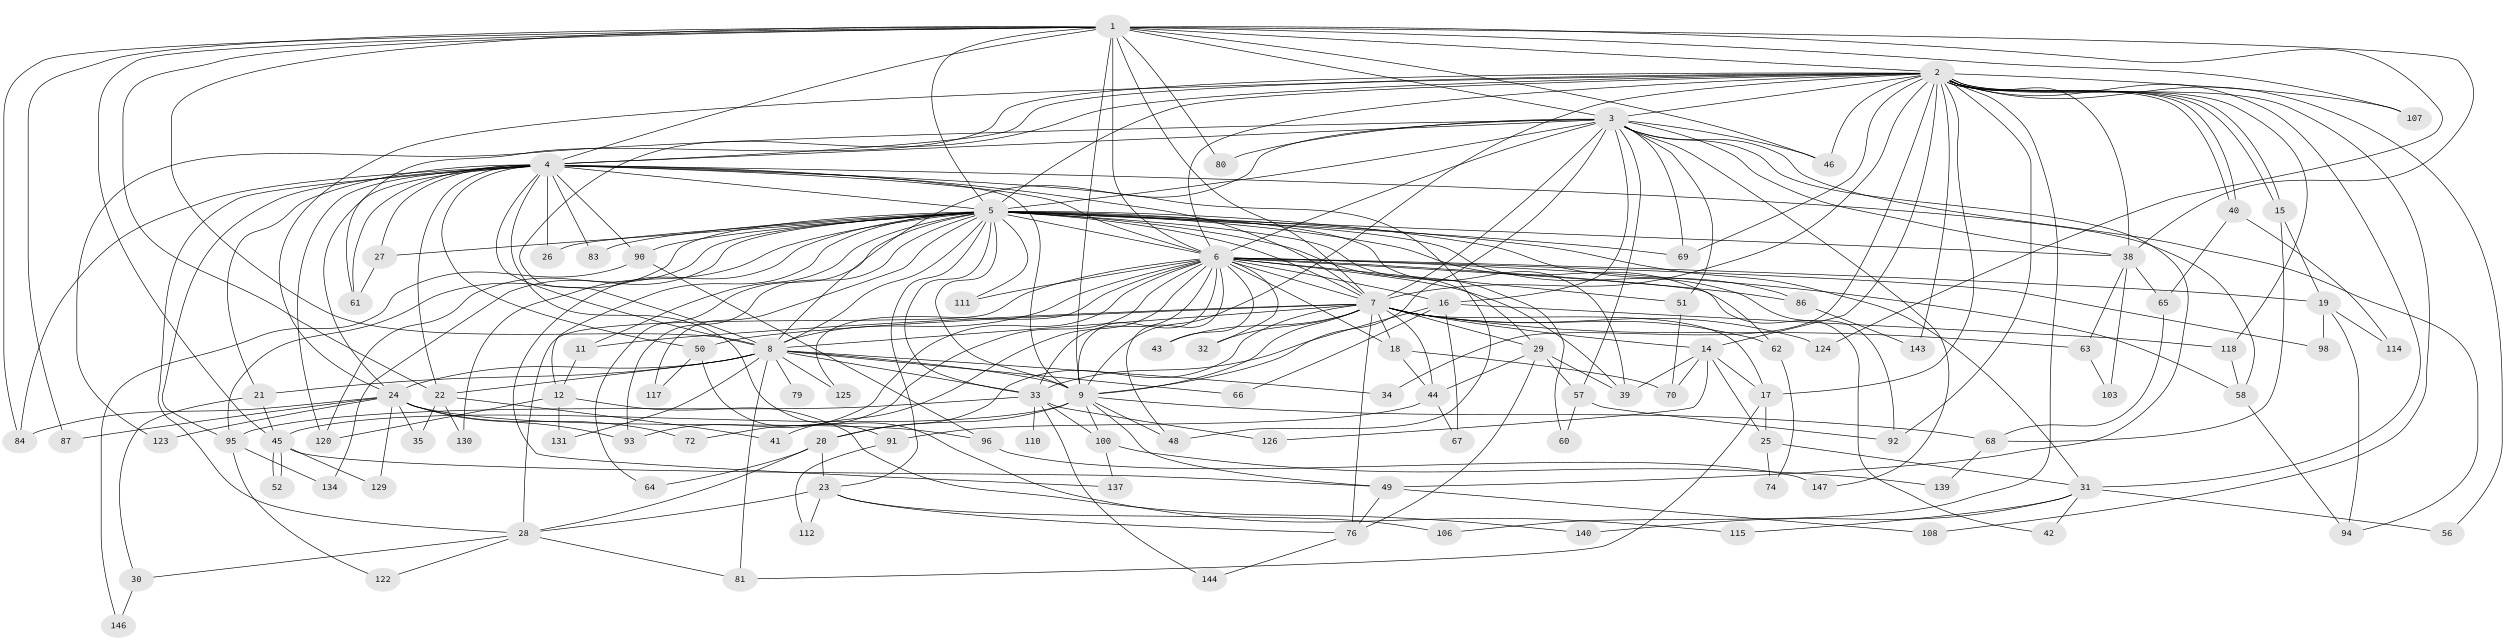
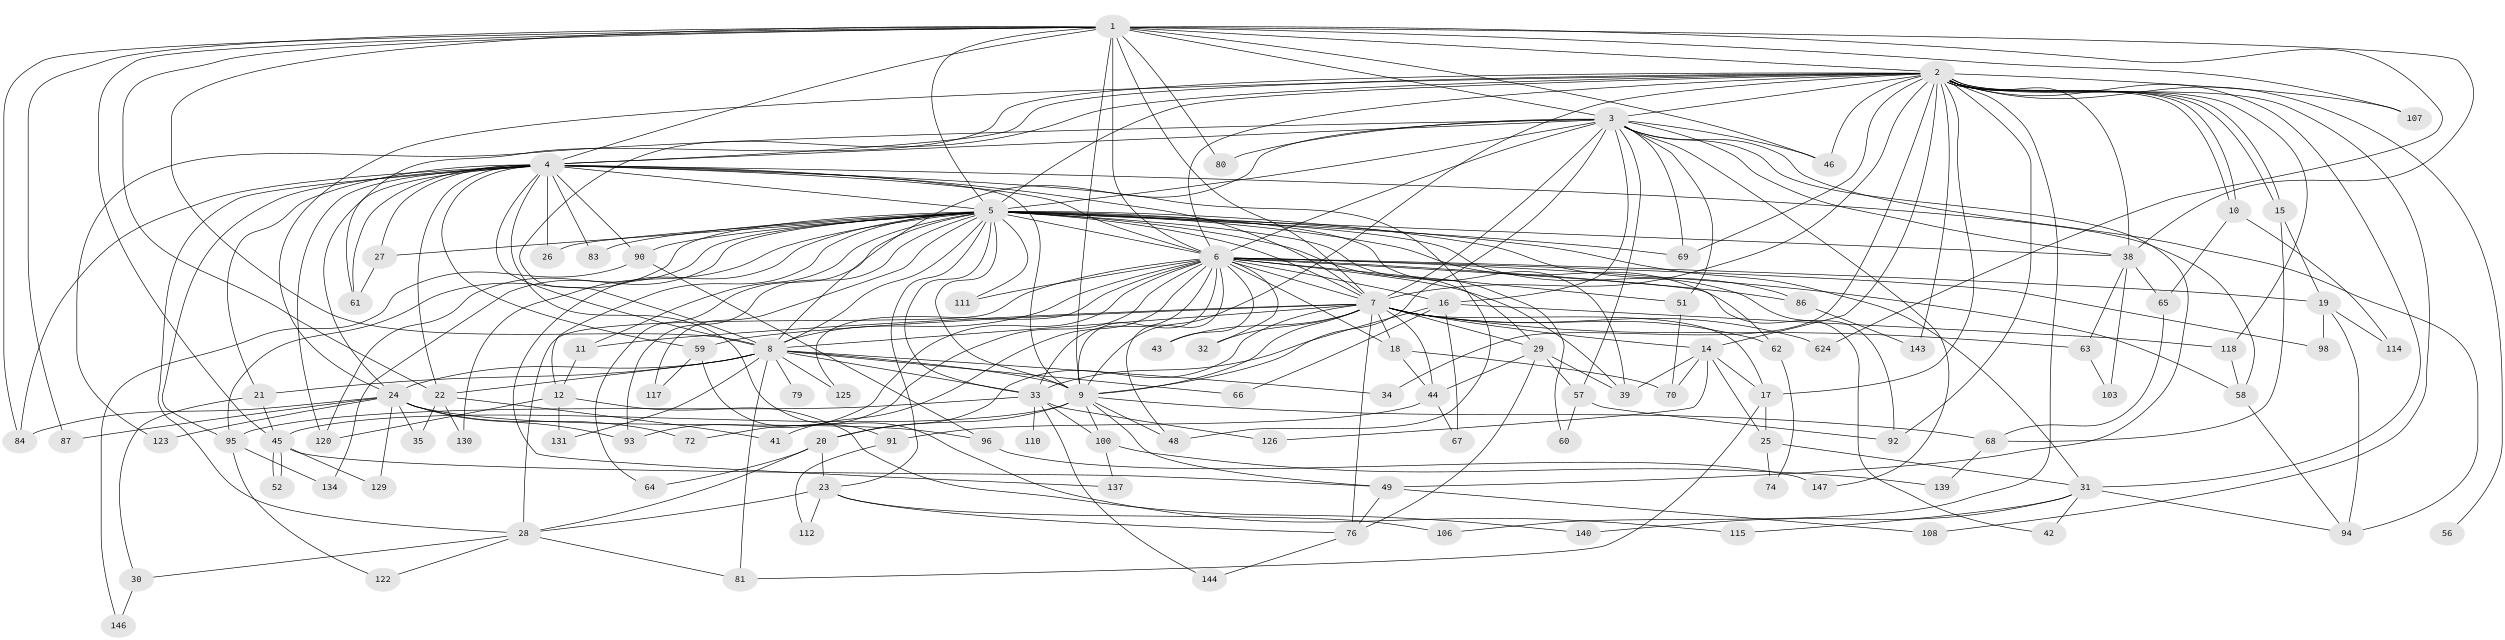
node "40": label "40" -> "10"
node "50": label "50" -> "59"
node "124": label "124" -> "624"
edge "31" -- "56": now "31" -- "94"
